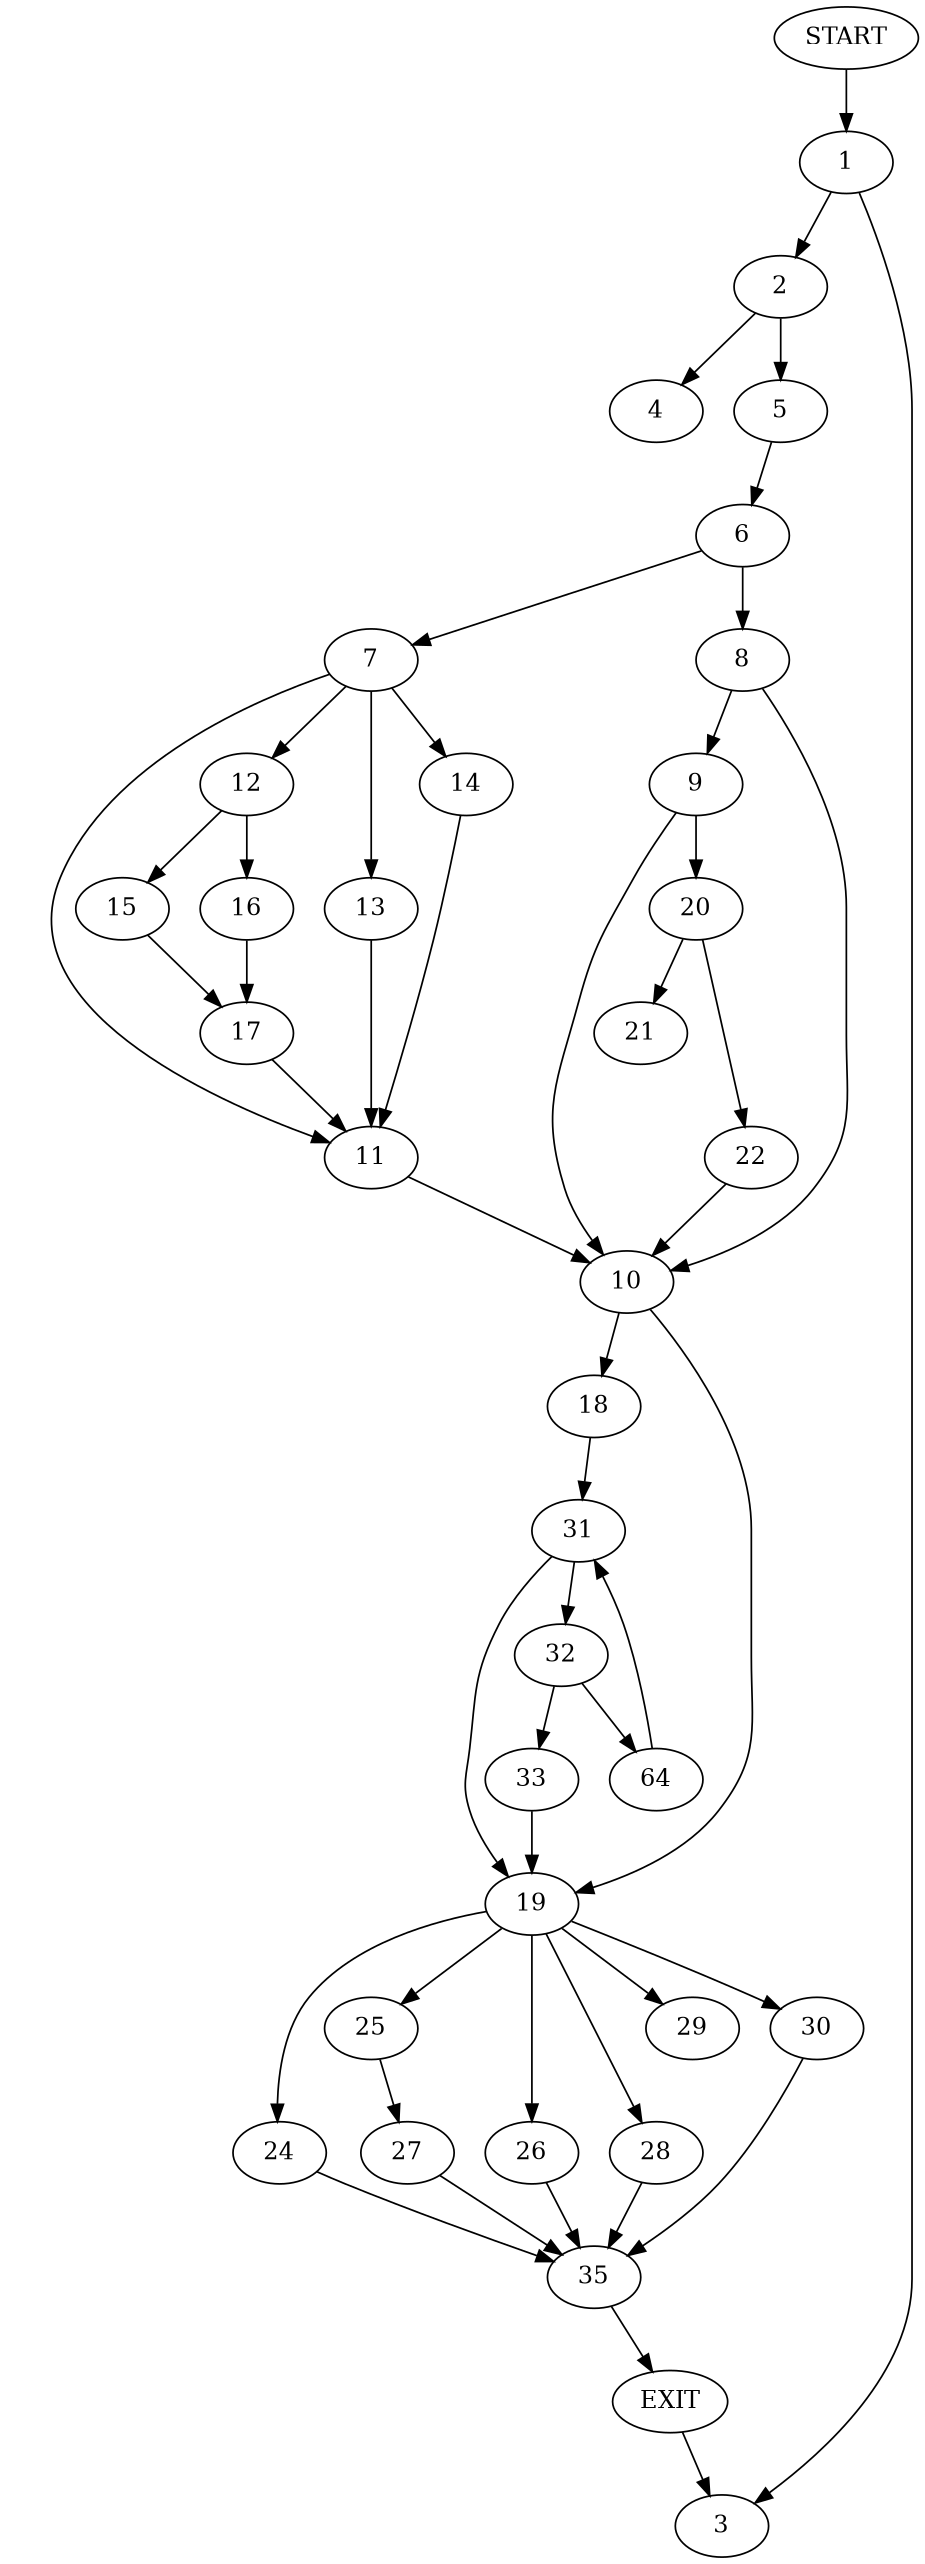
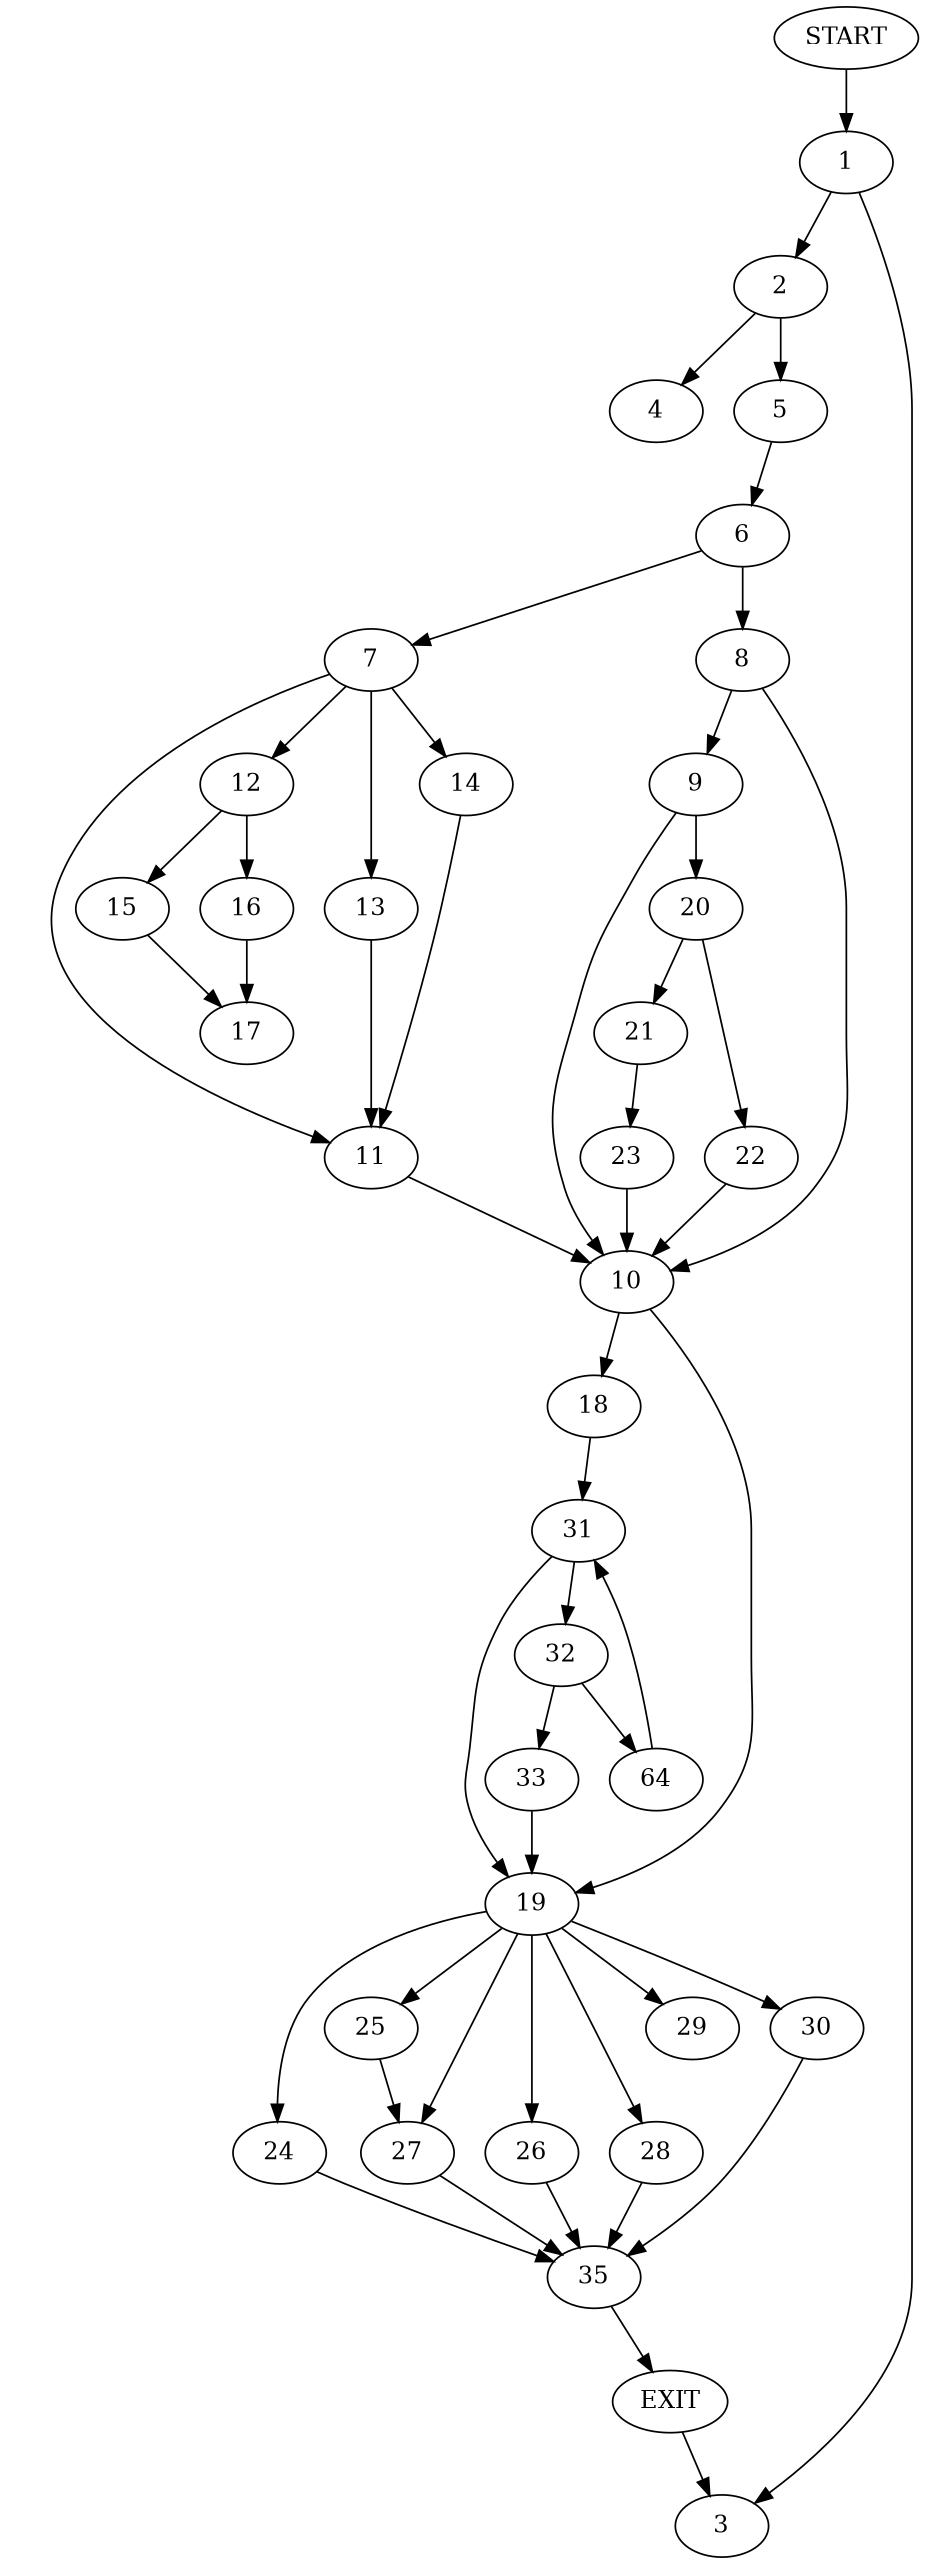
edge "17" -> "11": removed
node "23": added
edge "19" -> "27": added
